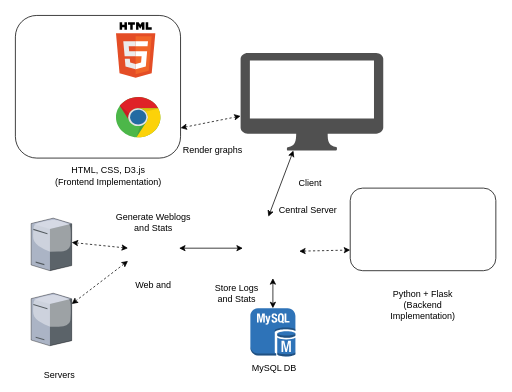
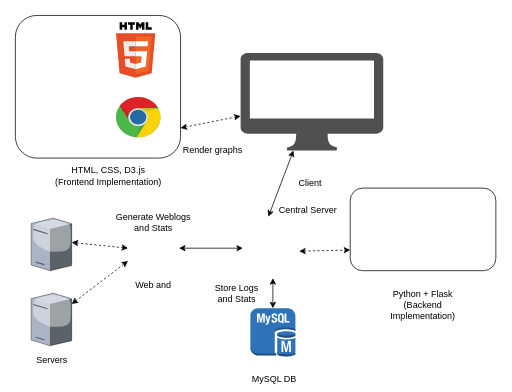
node "MySQL DB": moved (274, 368) -> (274, 379)
node "Servers": moved (60, 375) -> (52, 360)
